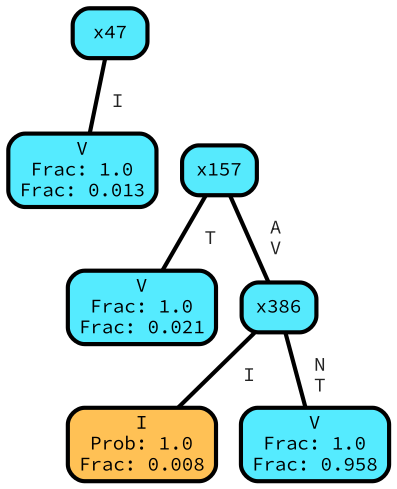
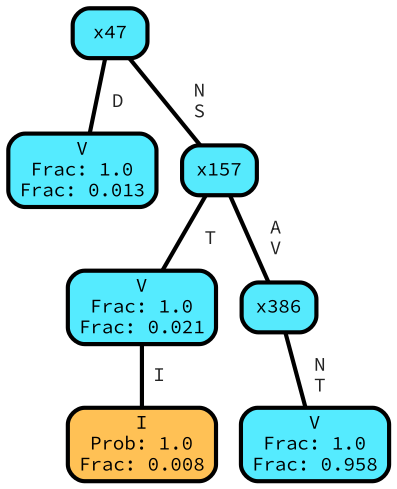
edge "x47" -- "V Frac: 1.0 Frac: 0.013": label " I" -> " D"
edge "x47" -- "x157": added, label "N S"
edge "x386" -- "I Prob: 1.0 Frac: 0.008": now "V Frac: 1.0 Frac: 0.021" -- "I Prob: 1.0 Frac: 0.008"
